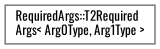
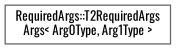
node "RequiredArgs::T2Required Args< Arg0Type, Arg1Type >": label "RequiredArgs::T2Required Args< Arg0Type, Arg1Type >" -> "RequiredArgs::T2RequiredArgs Args< Arg0Type, Arg1Type >"
